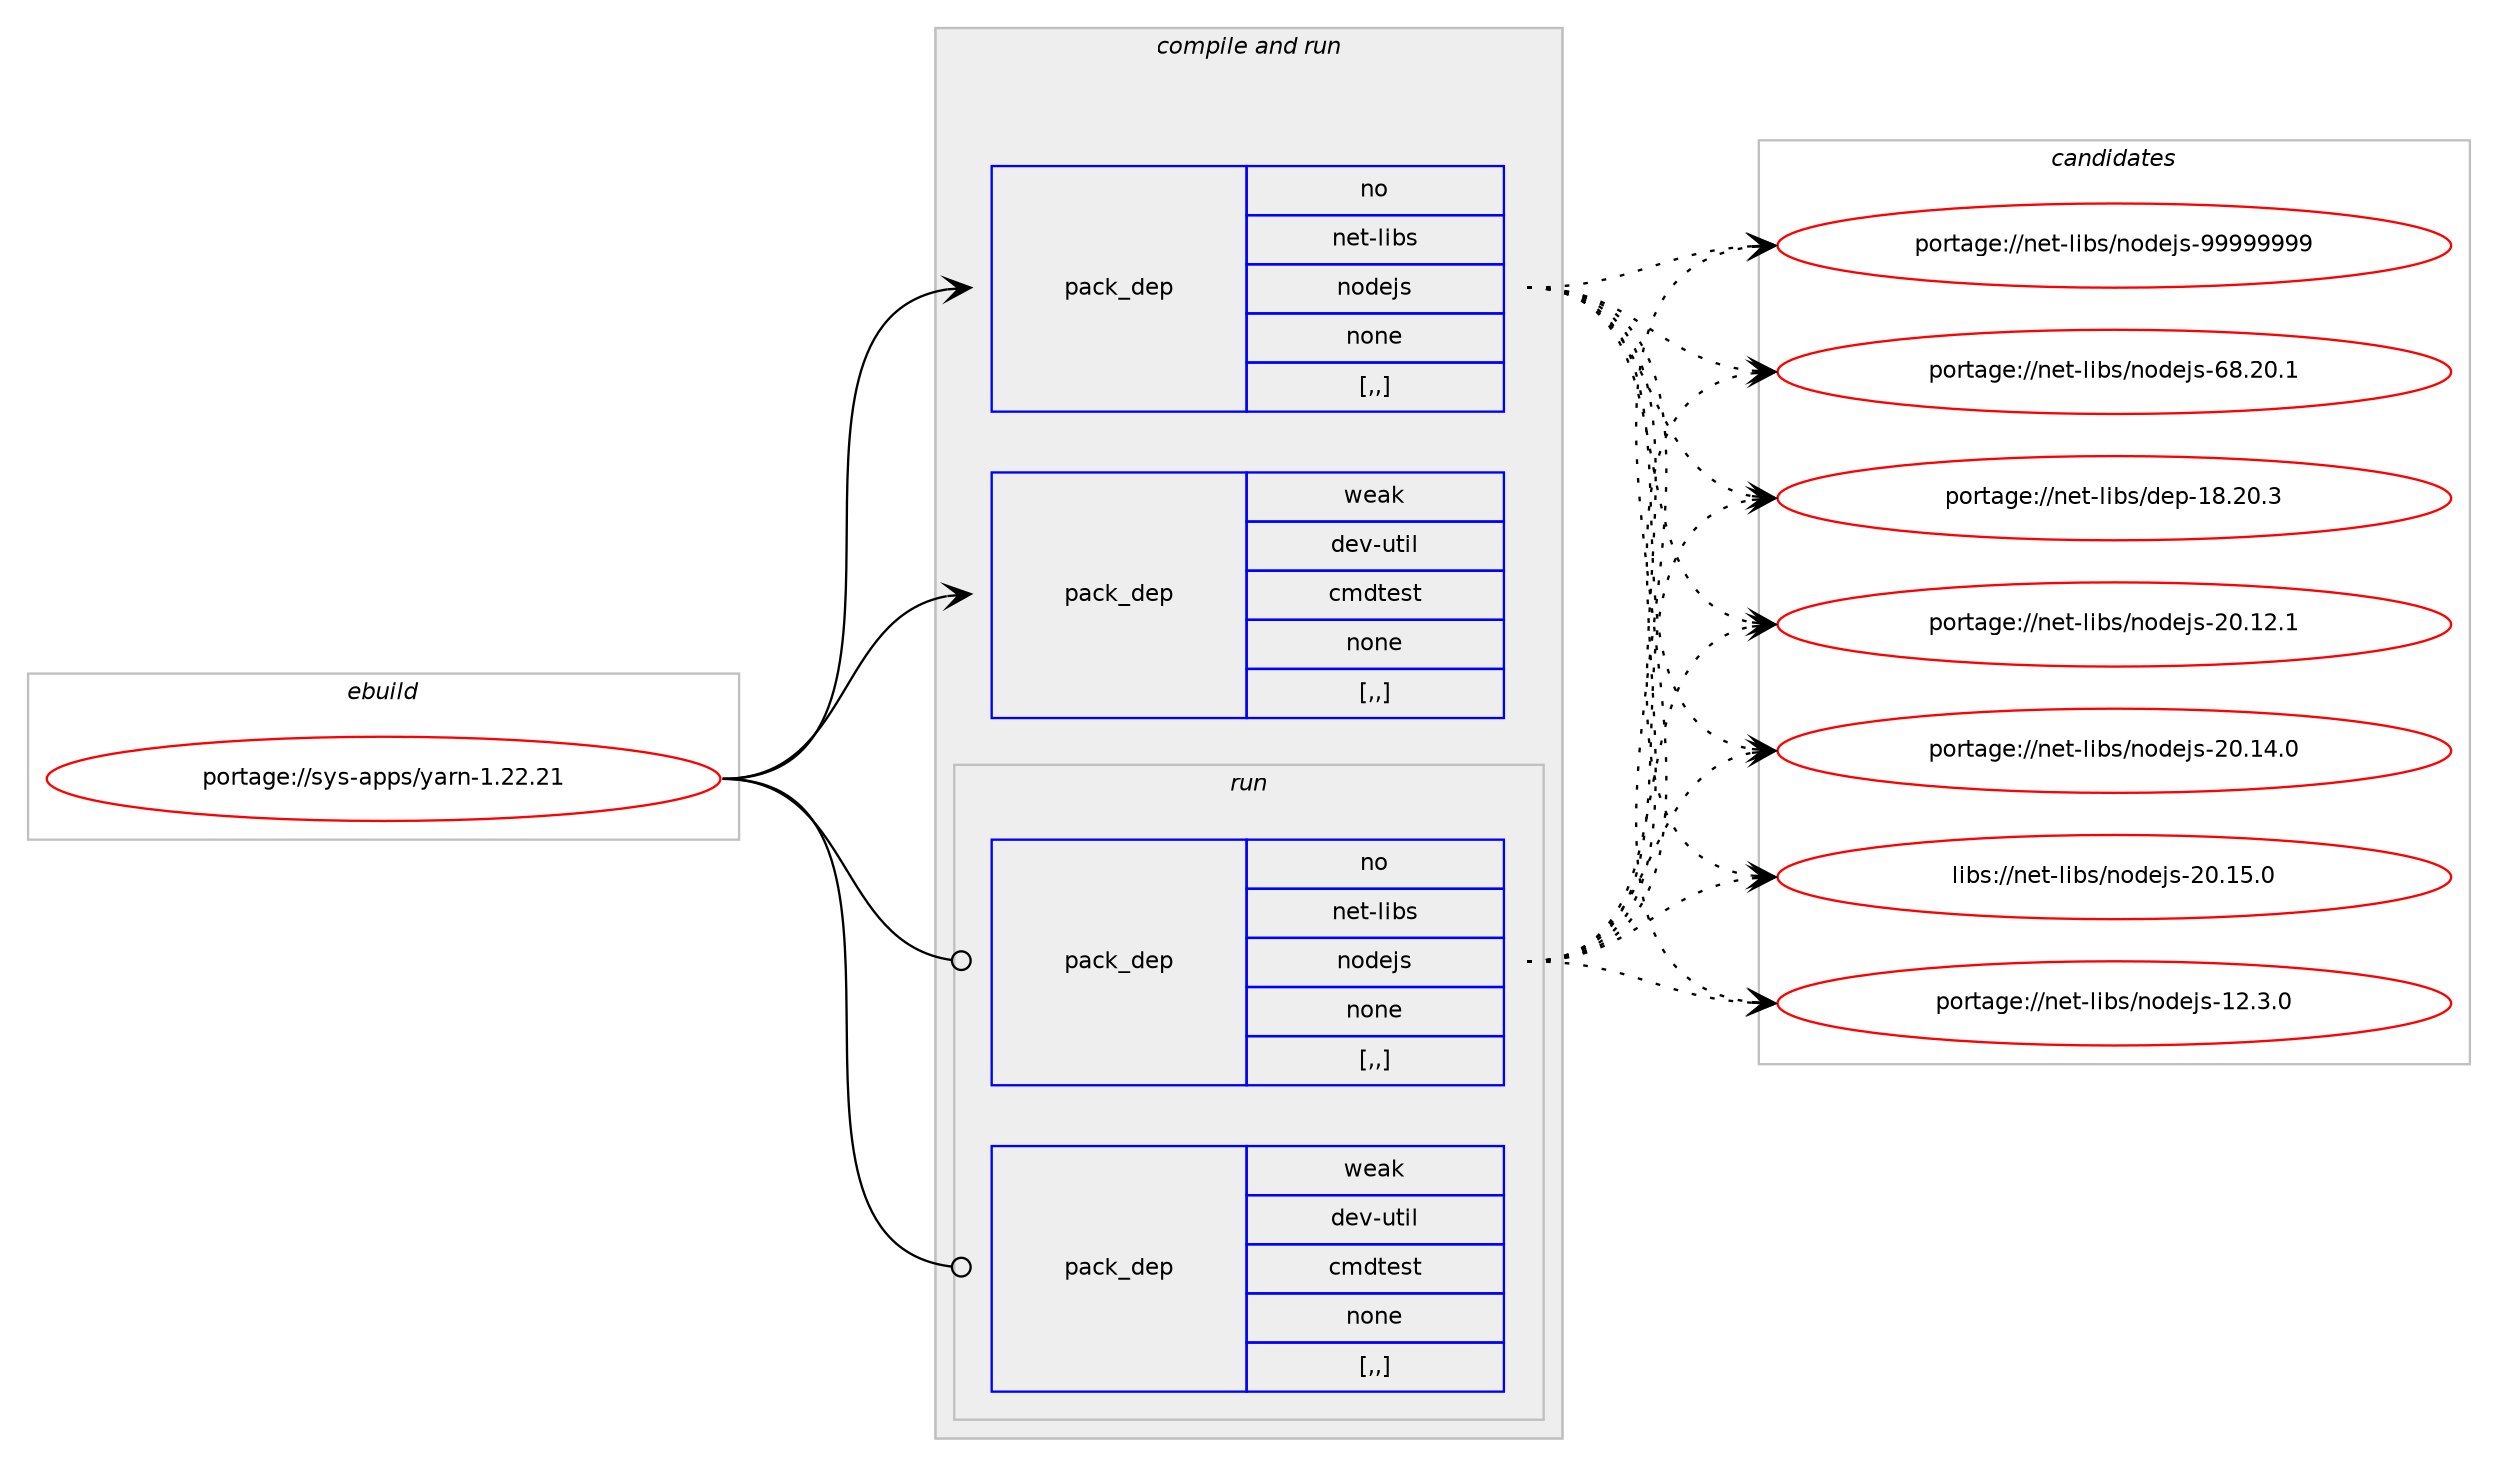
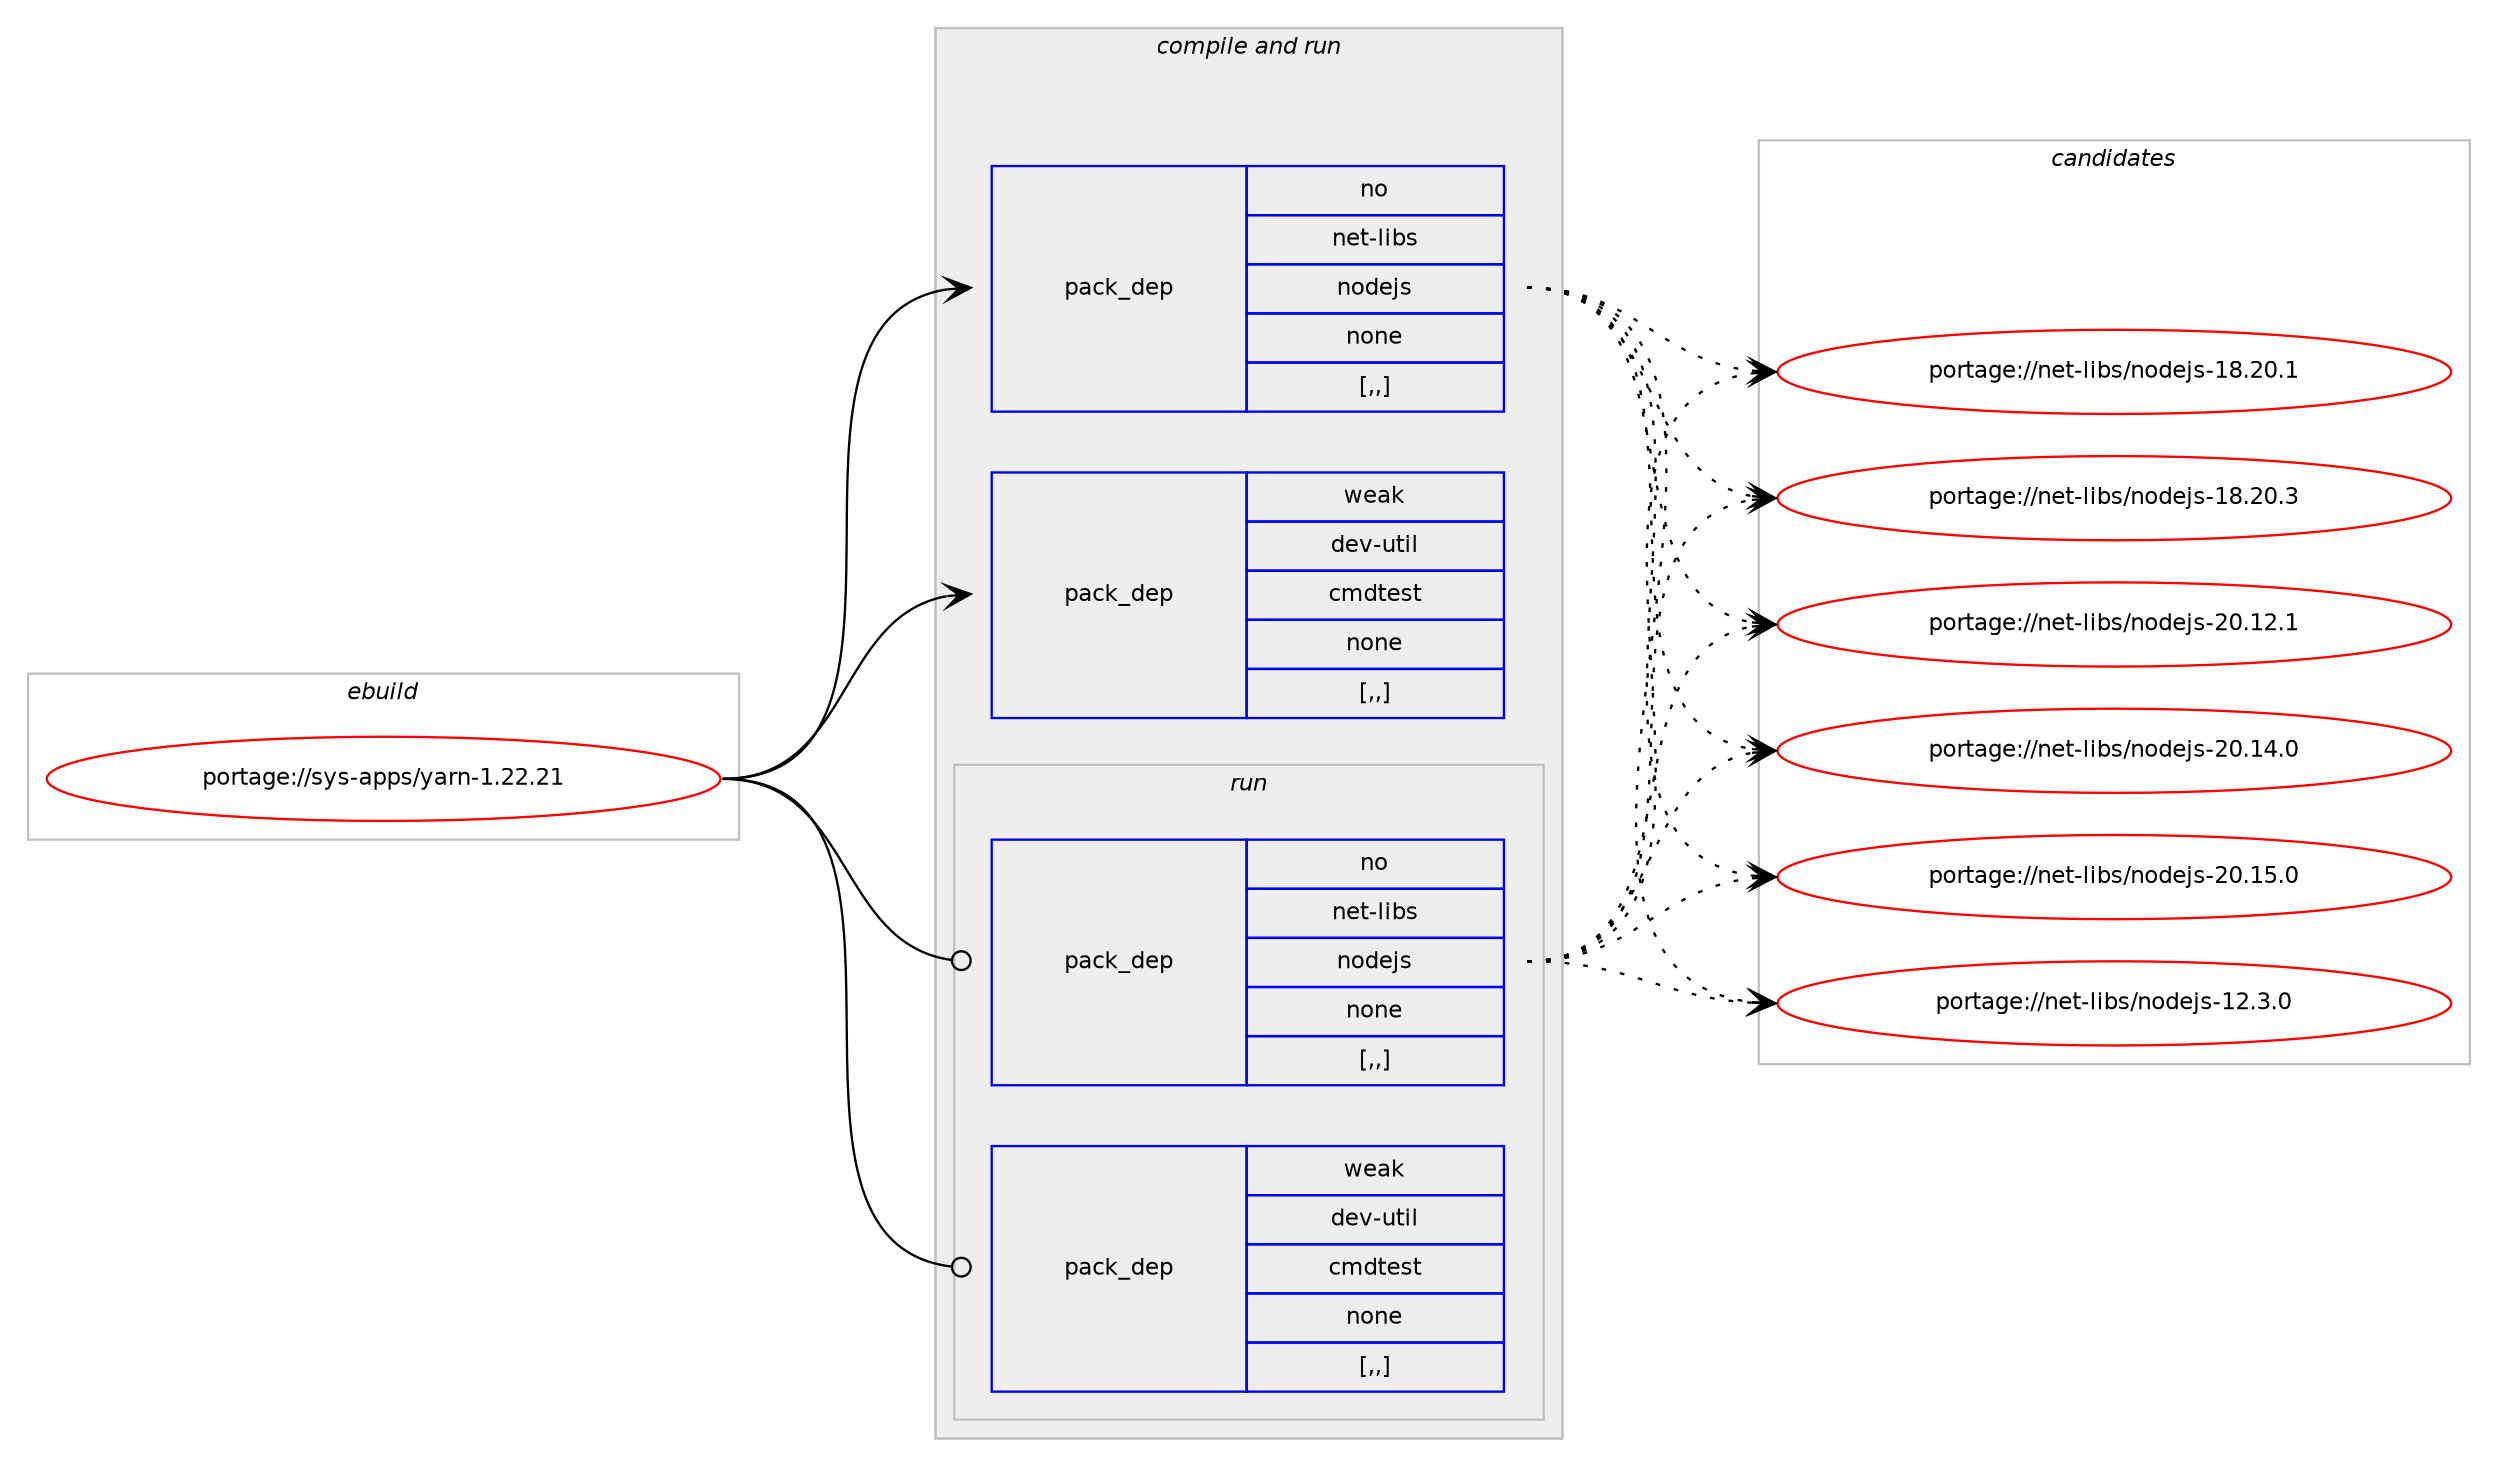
node "portage://net-libs/nodejs-99999999": removed
node "portage://net-libs/nodejs-68.20.1": label "portage://net-libs/nodejs-68.20.1" -> "portage://net-libs/nodejs-18.20.1"
node "portage://net-libs/dep-18.20.3": label "portage://net-libs/dep-18.20.3" -> "portage://net-libs/nodejs-18.20.3"
node "libs://net-libs/nodejs-20.15.0": label "libs://net-libs/nodejs-20.15.0" -> "portage://net-libs/nodejs-20.15.0"
